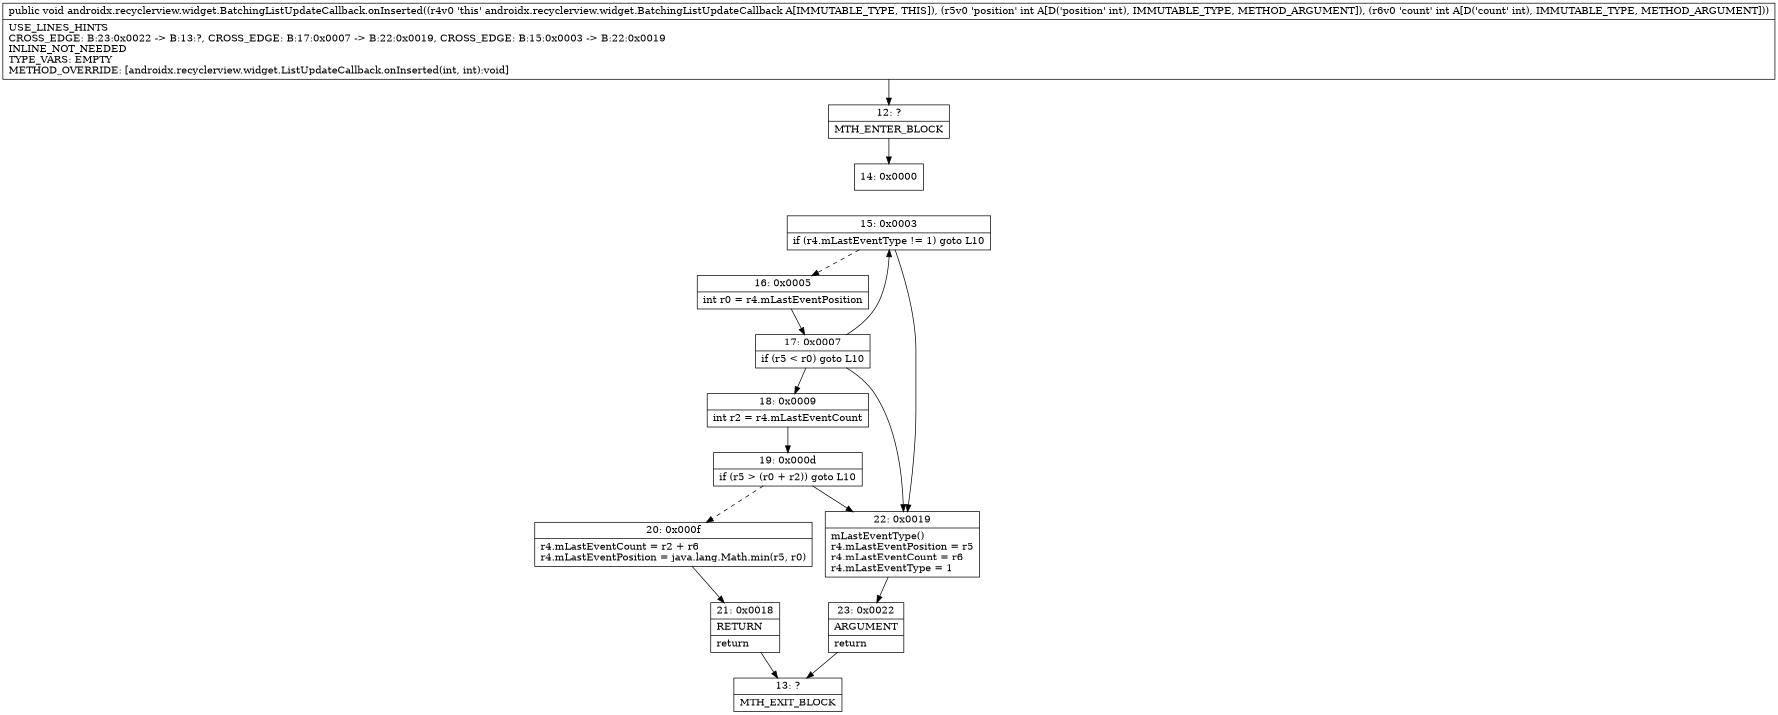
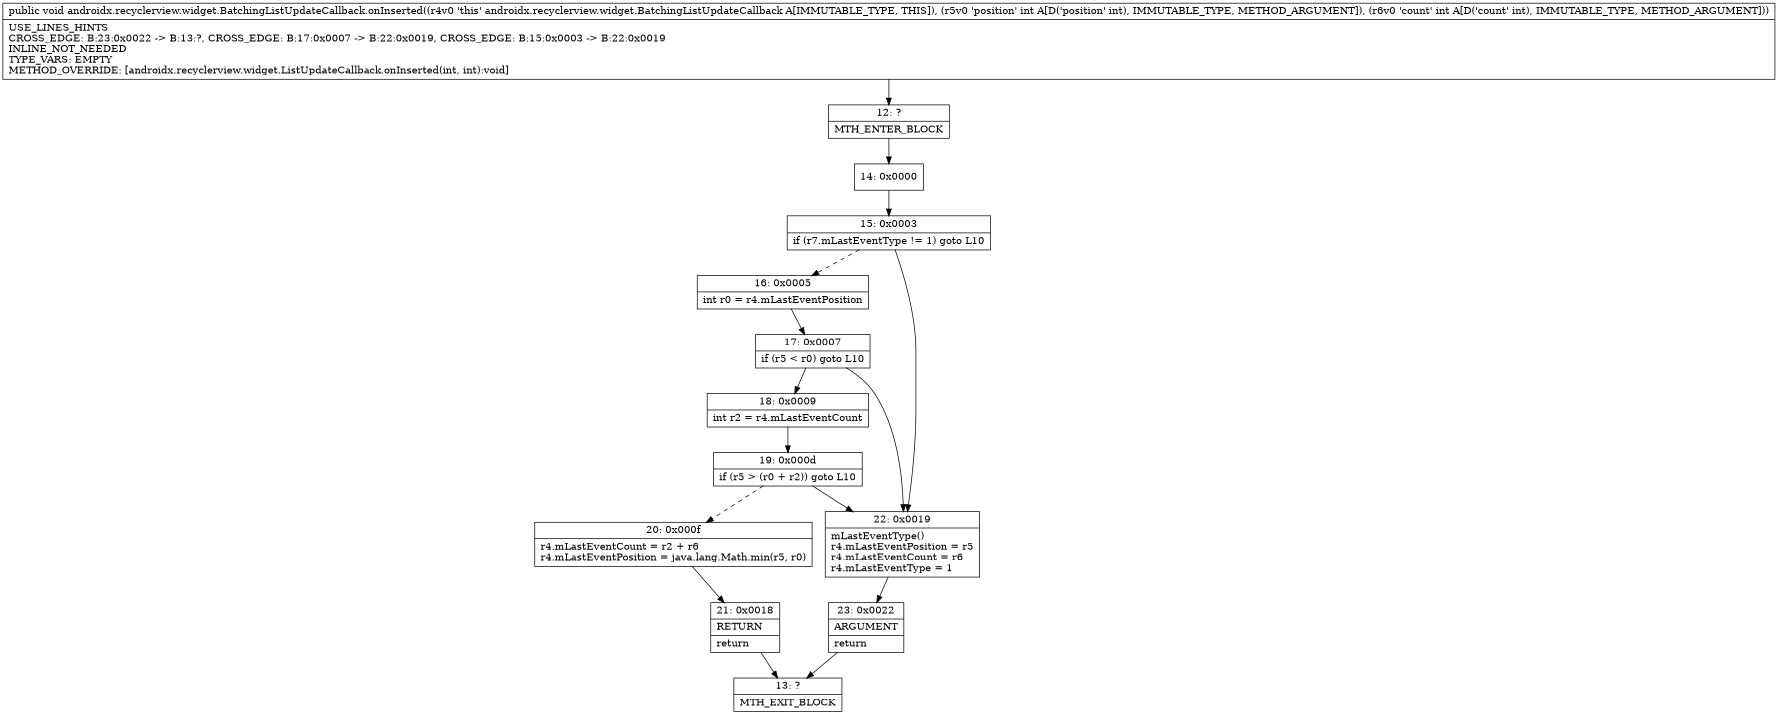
node "15: 0x0003": text "if (r4.mLastEventType != 1) goto L10" -> "if (r7.mLastEventType != 1) goto L10"
edge "17: 0x0007" -> "15: 0x0003": now "14: 0x0000" -> "15: 0x0003"
